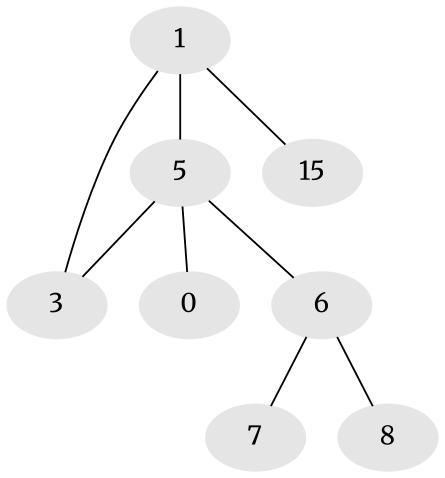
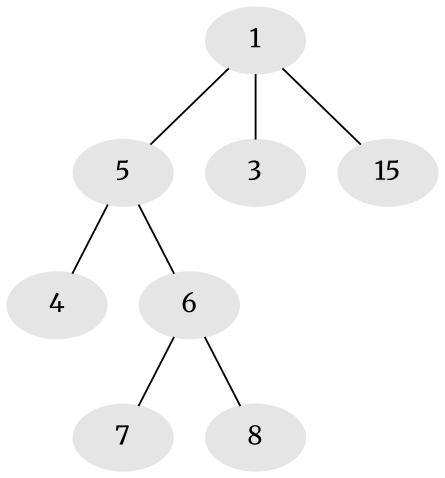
edge "5" -- "3": removed
node "0": label "0" -> "4"
